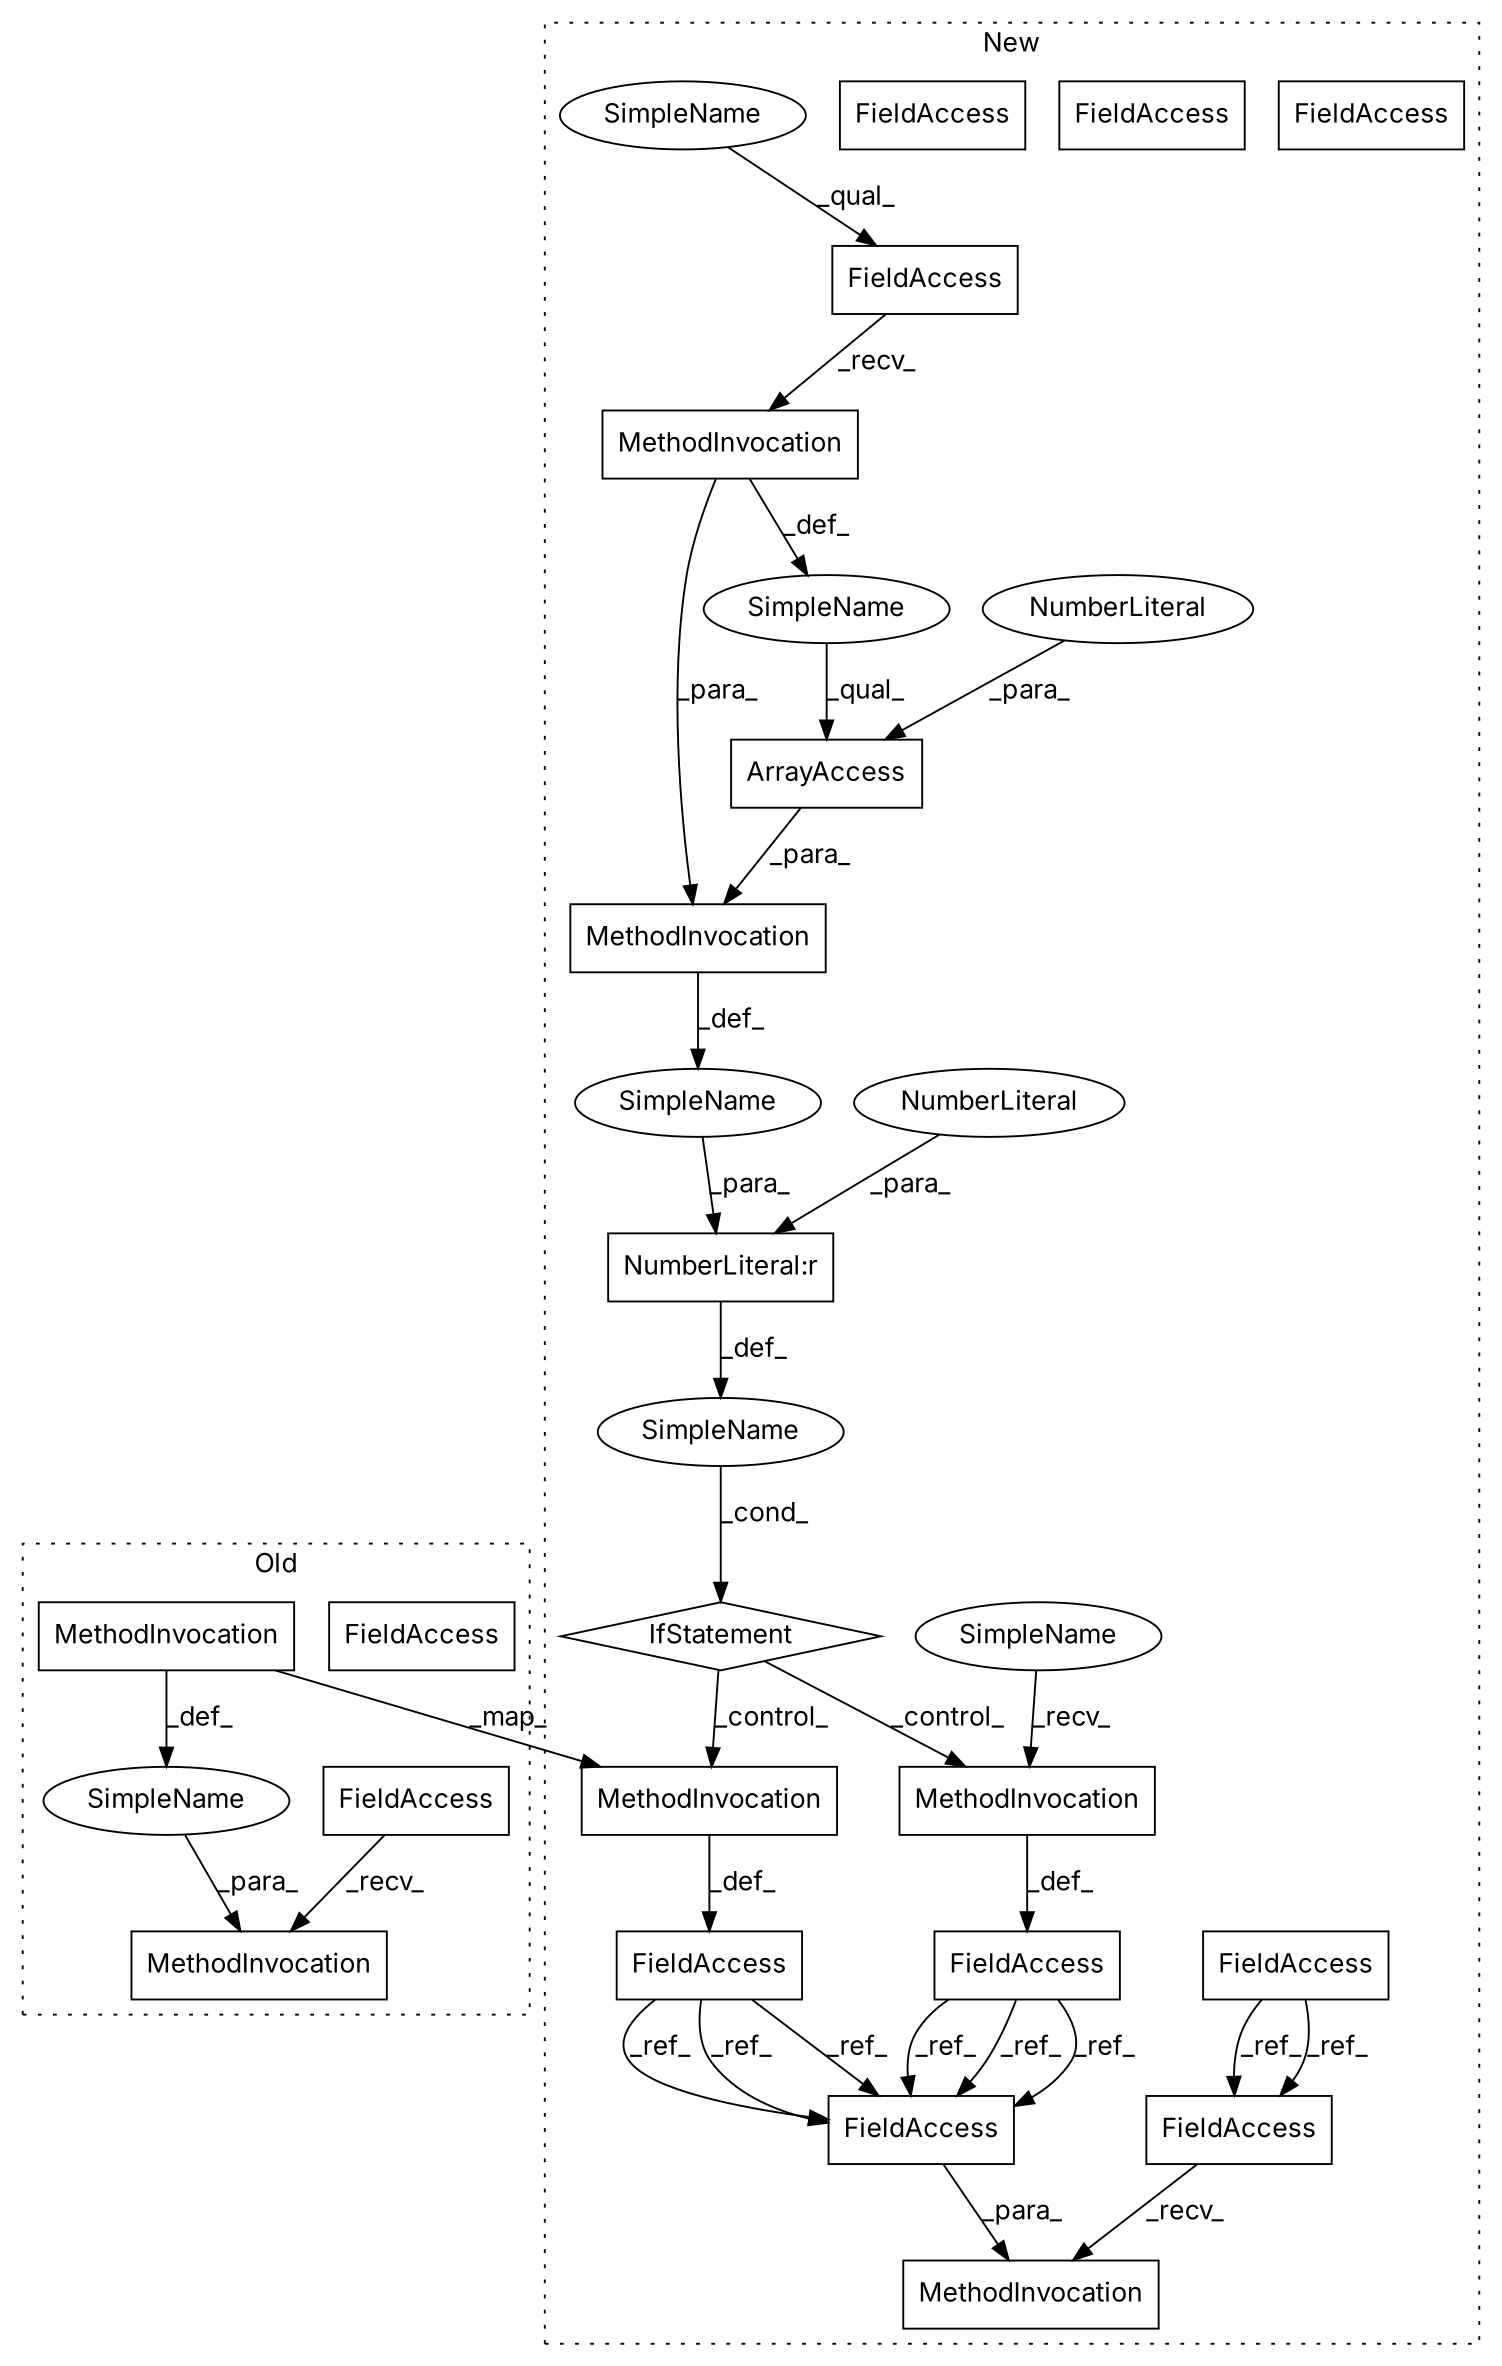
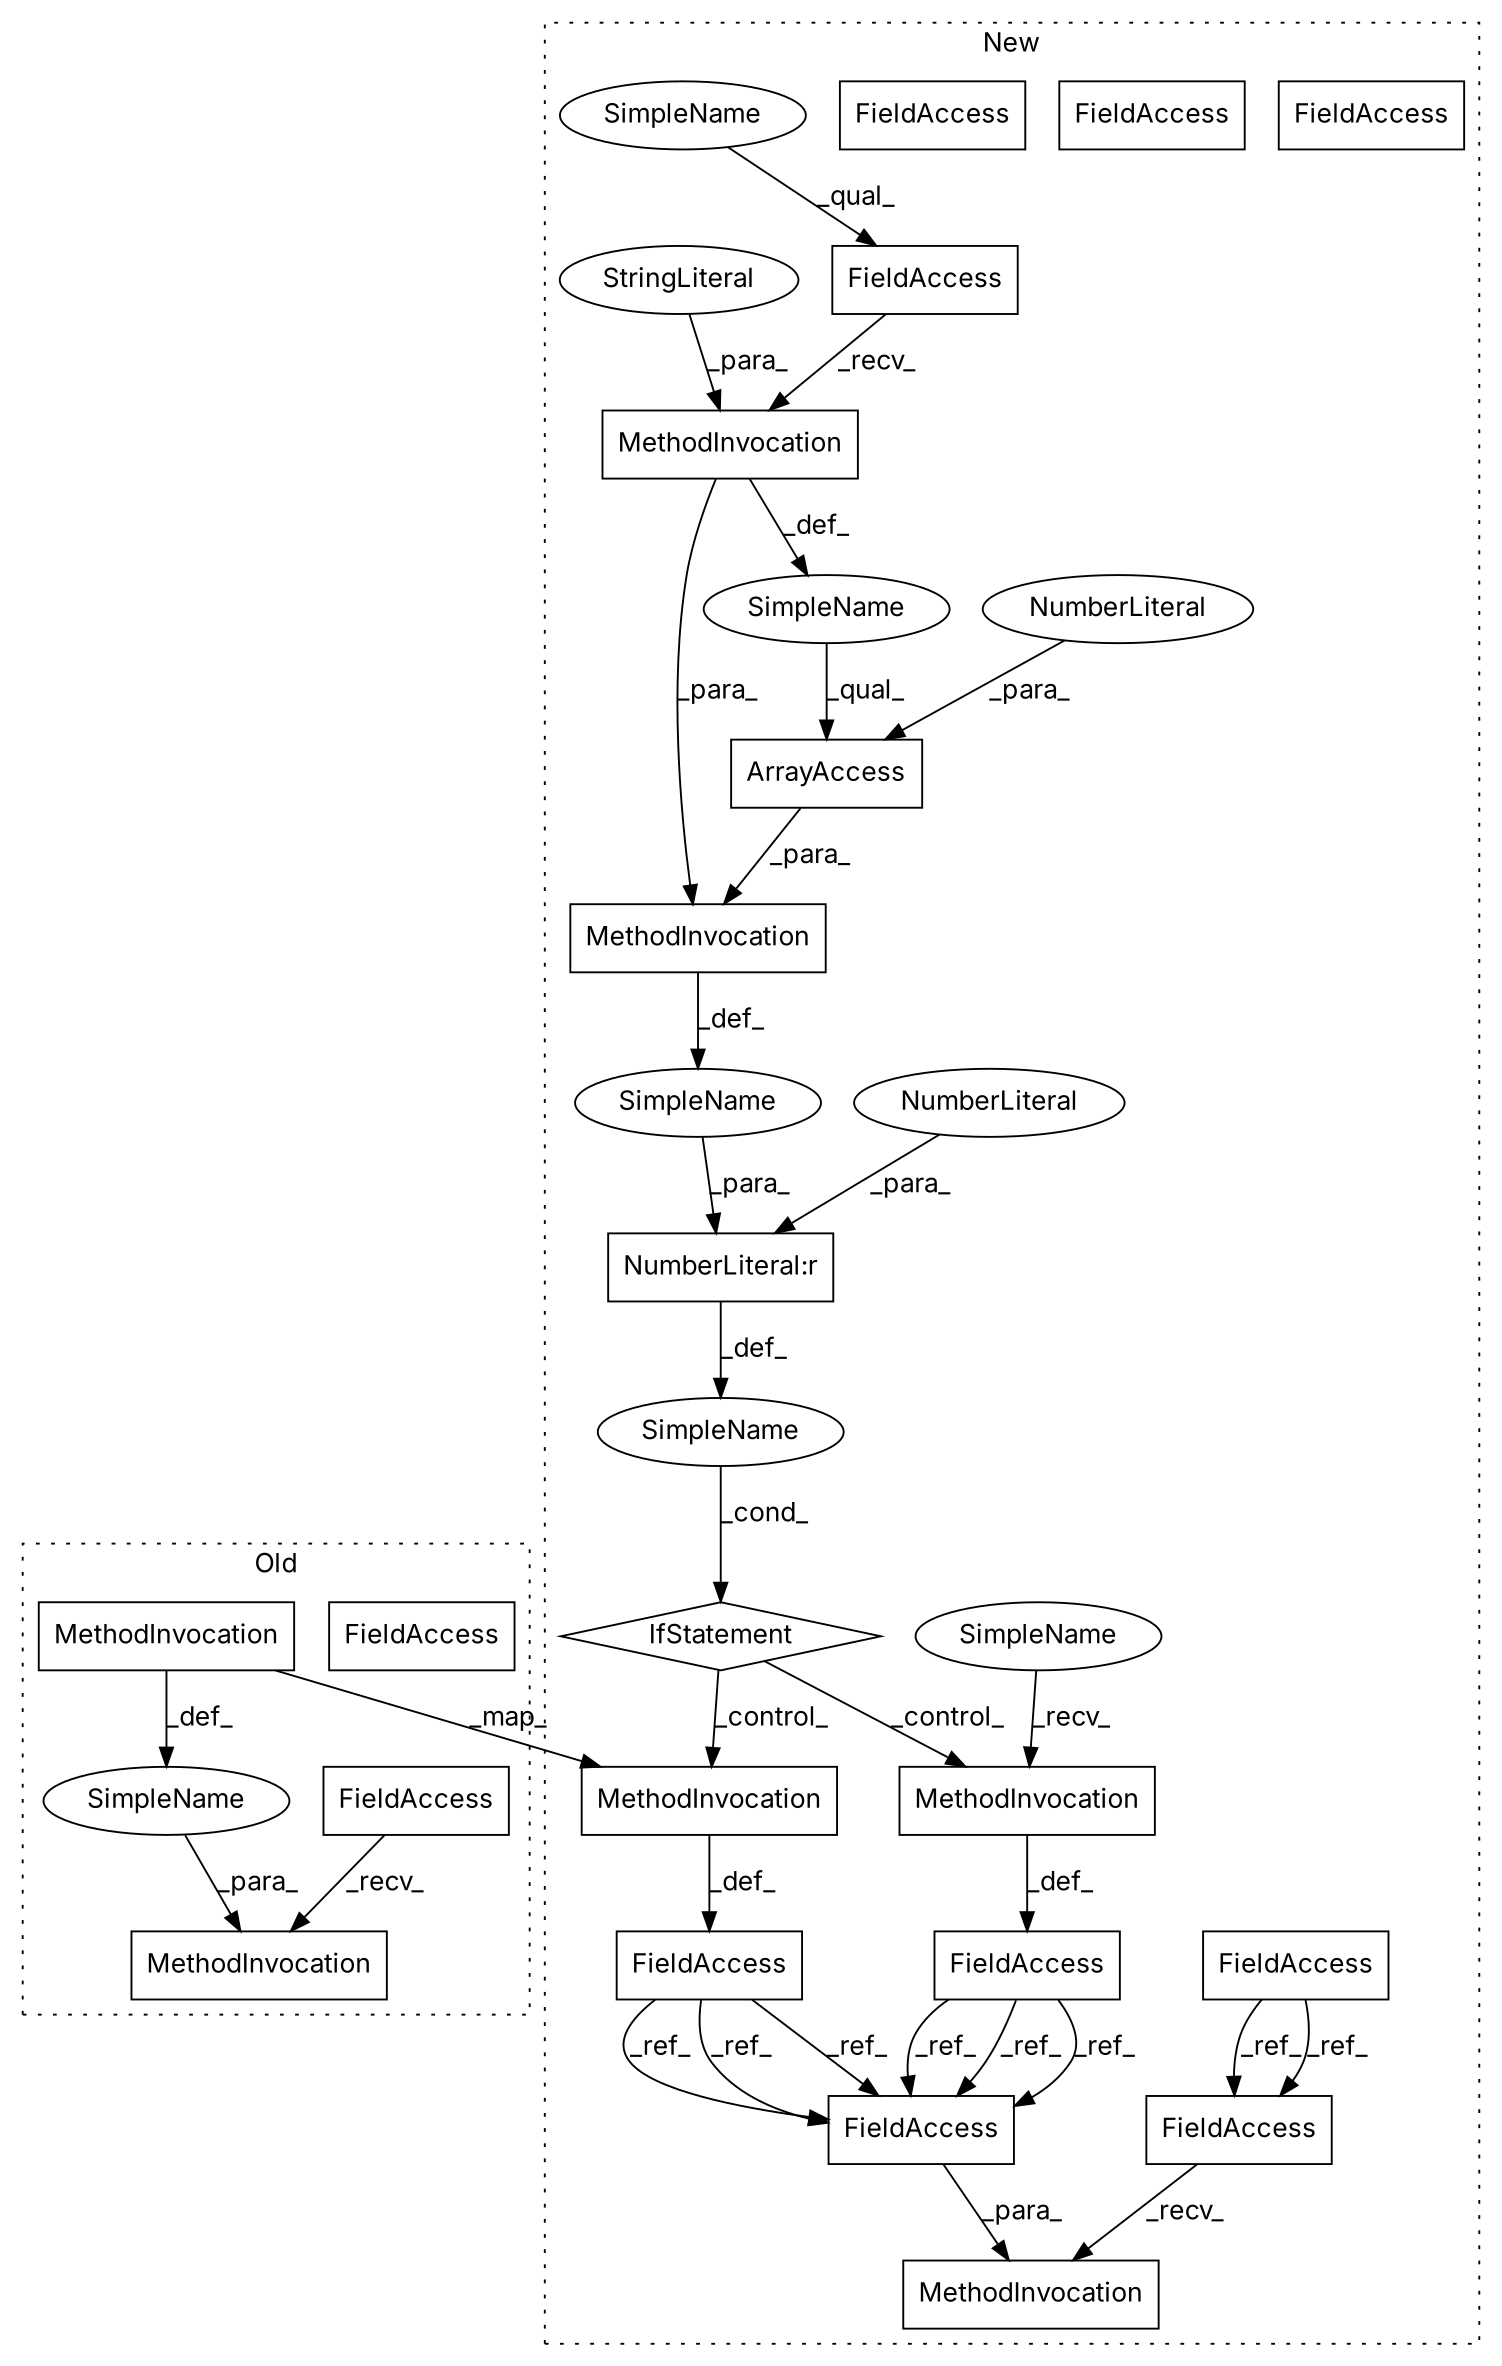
node "StringLiteral": added
